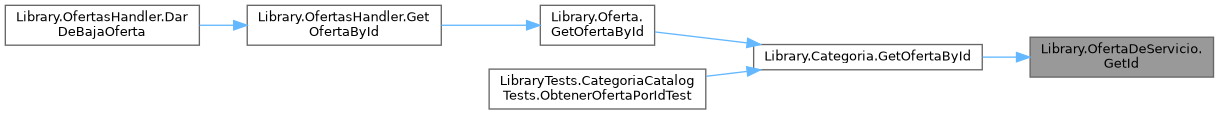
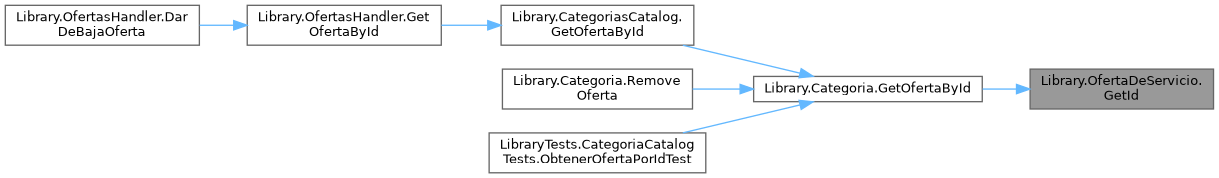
node "Library.Oferta. GetOfertaById": label "Library.Oferta. GetOfertaById" -> "Library.CategoriasCatalog. GetOfertaById"
node "Library.Categoria.Remove Oferta": added
